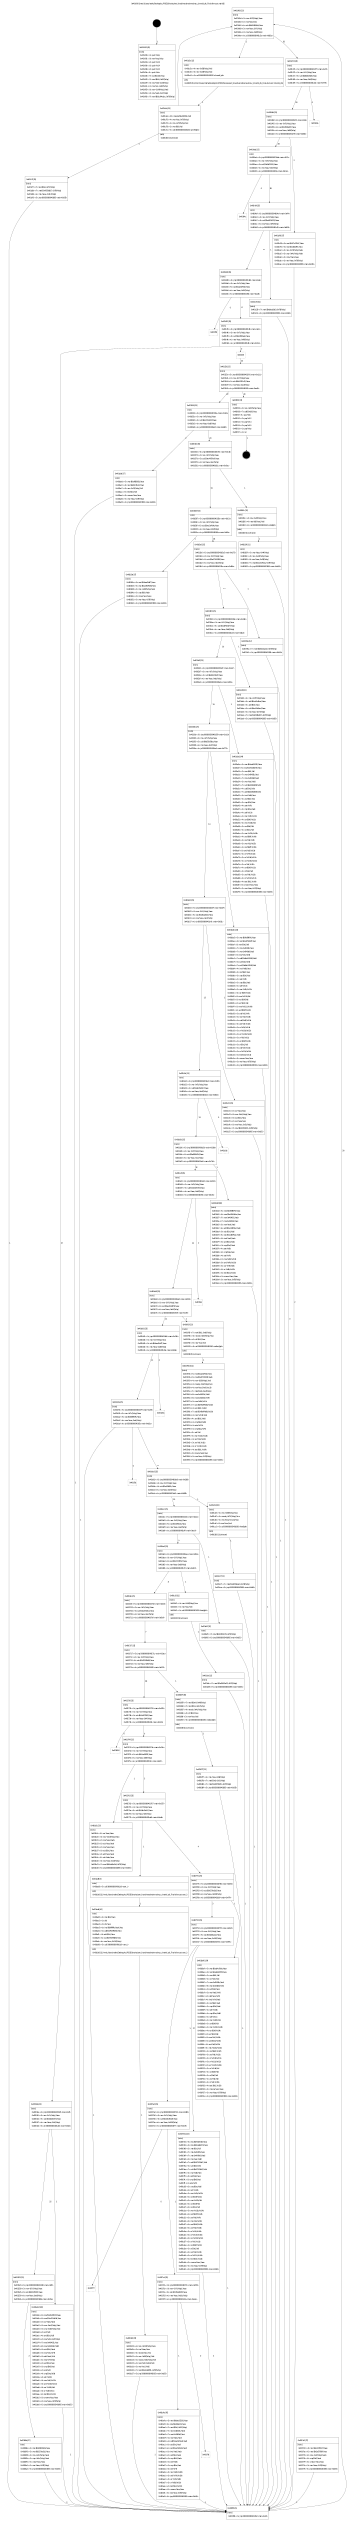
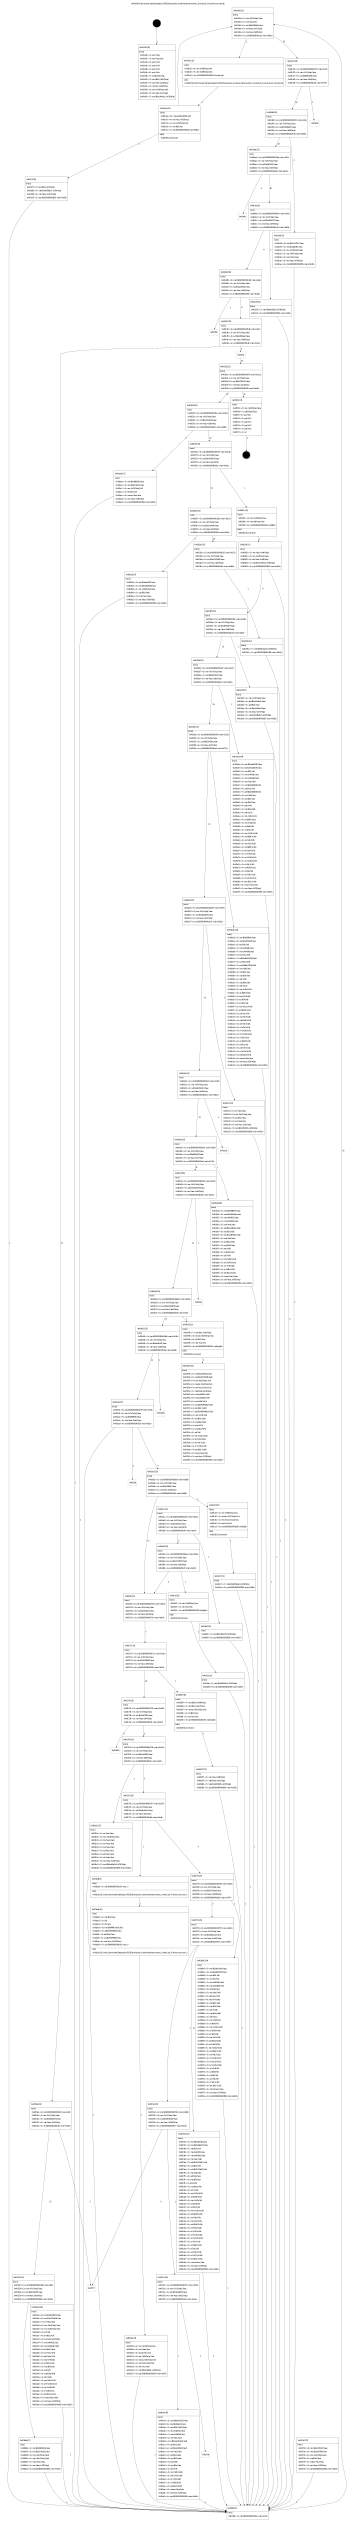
edge "0x4015a0 [25]" -> "0x4015b9 [25]": now "0x401829 [21]" -> "0x4015b9 [25]"
edge "0x4016b3 [25]" -> "0x4016cc [25]": now "0x4016b3 [25]" -> "0x4016fe [25]"
edge "0x40150a [25]" -> "0x401a56 [103]": now "0x40150a [25]" -> "0x401f77"
